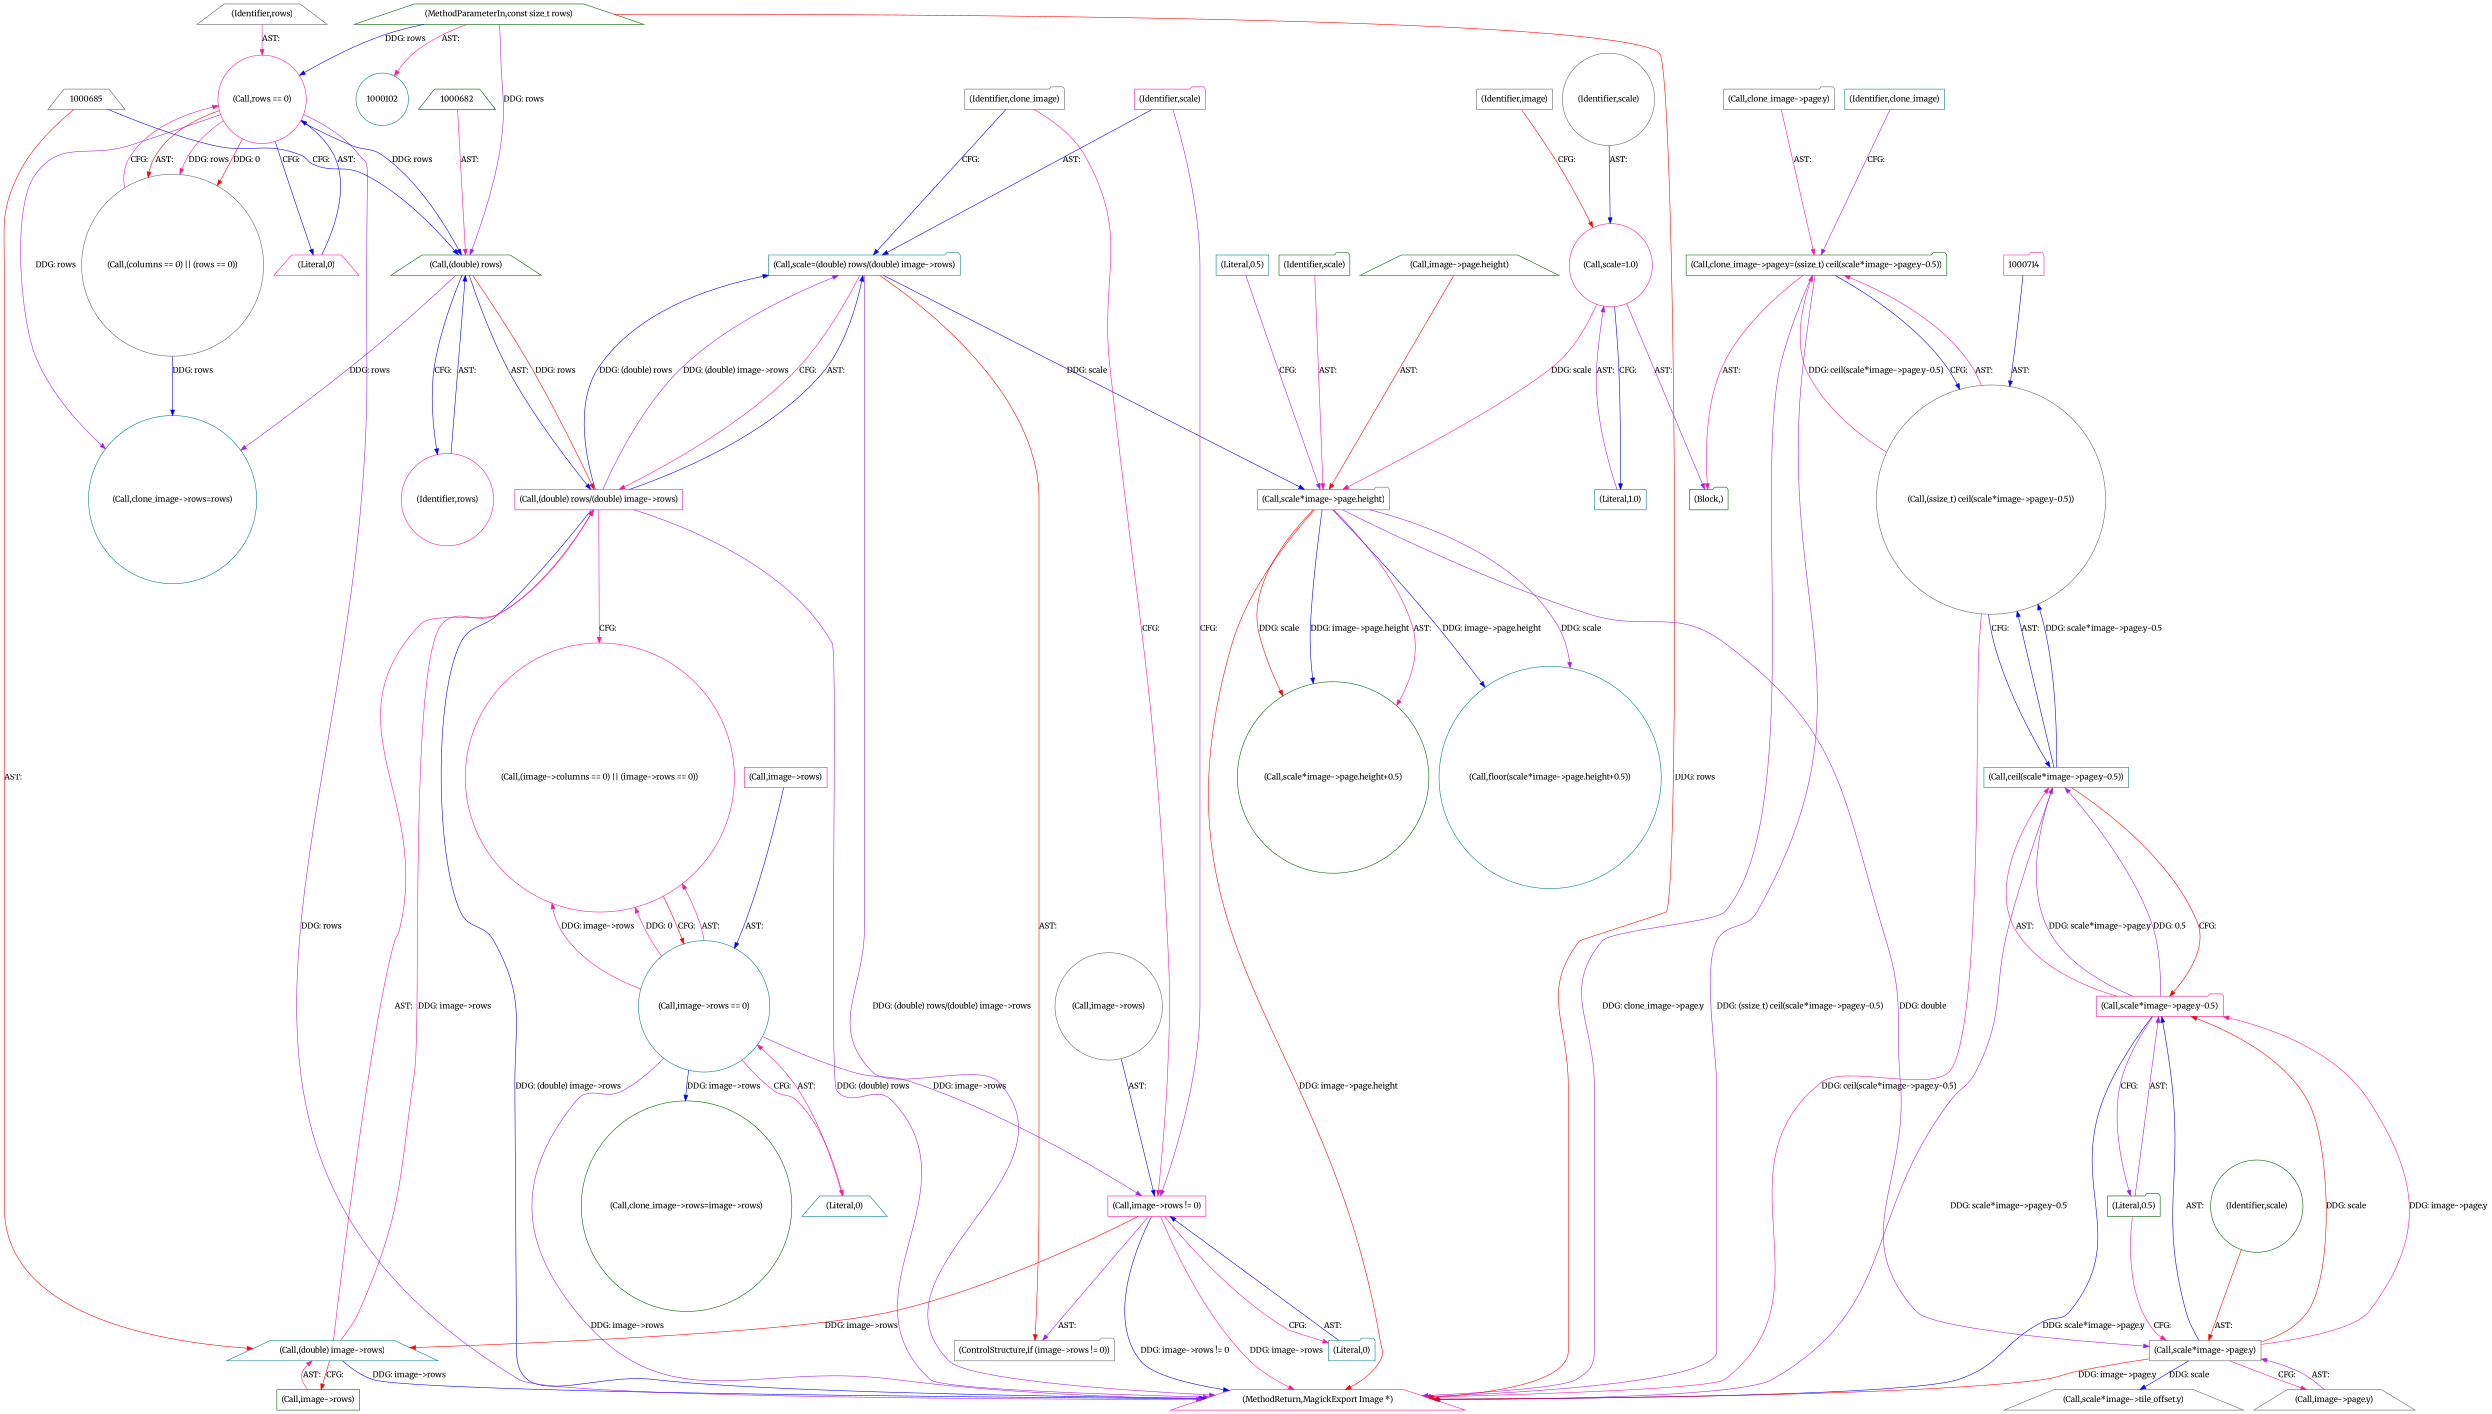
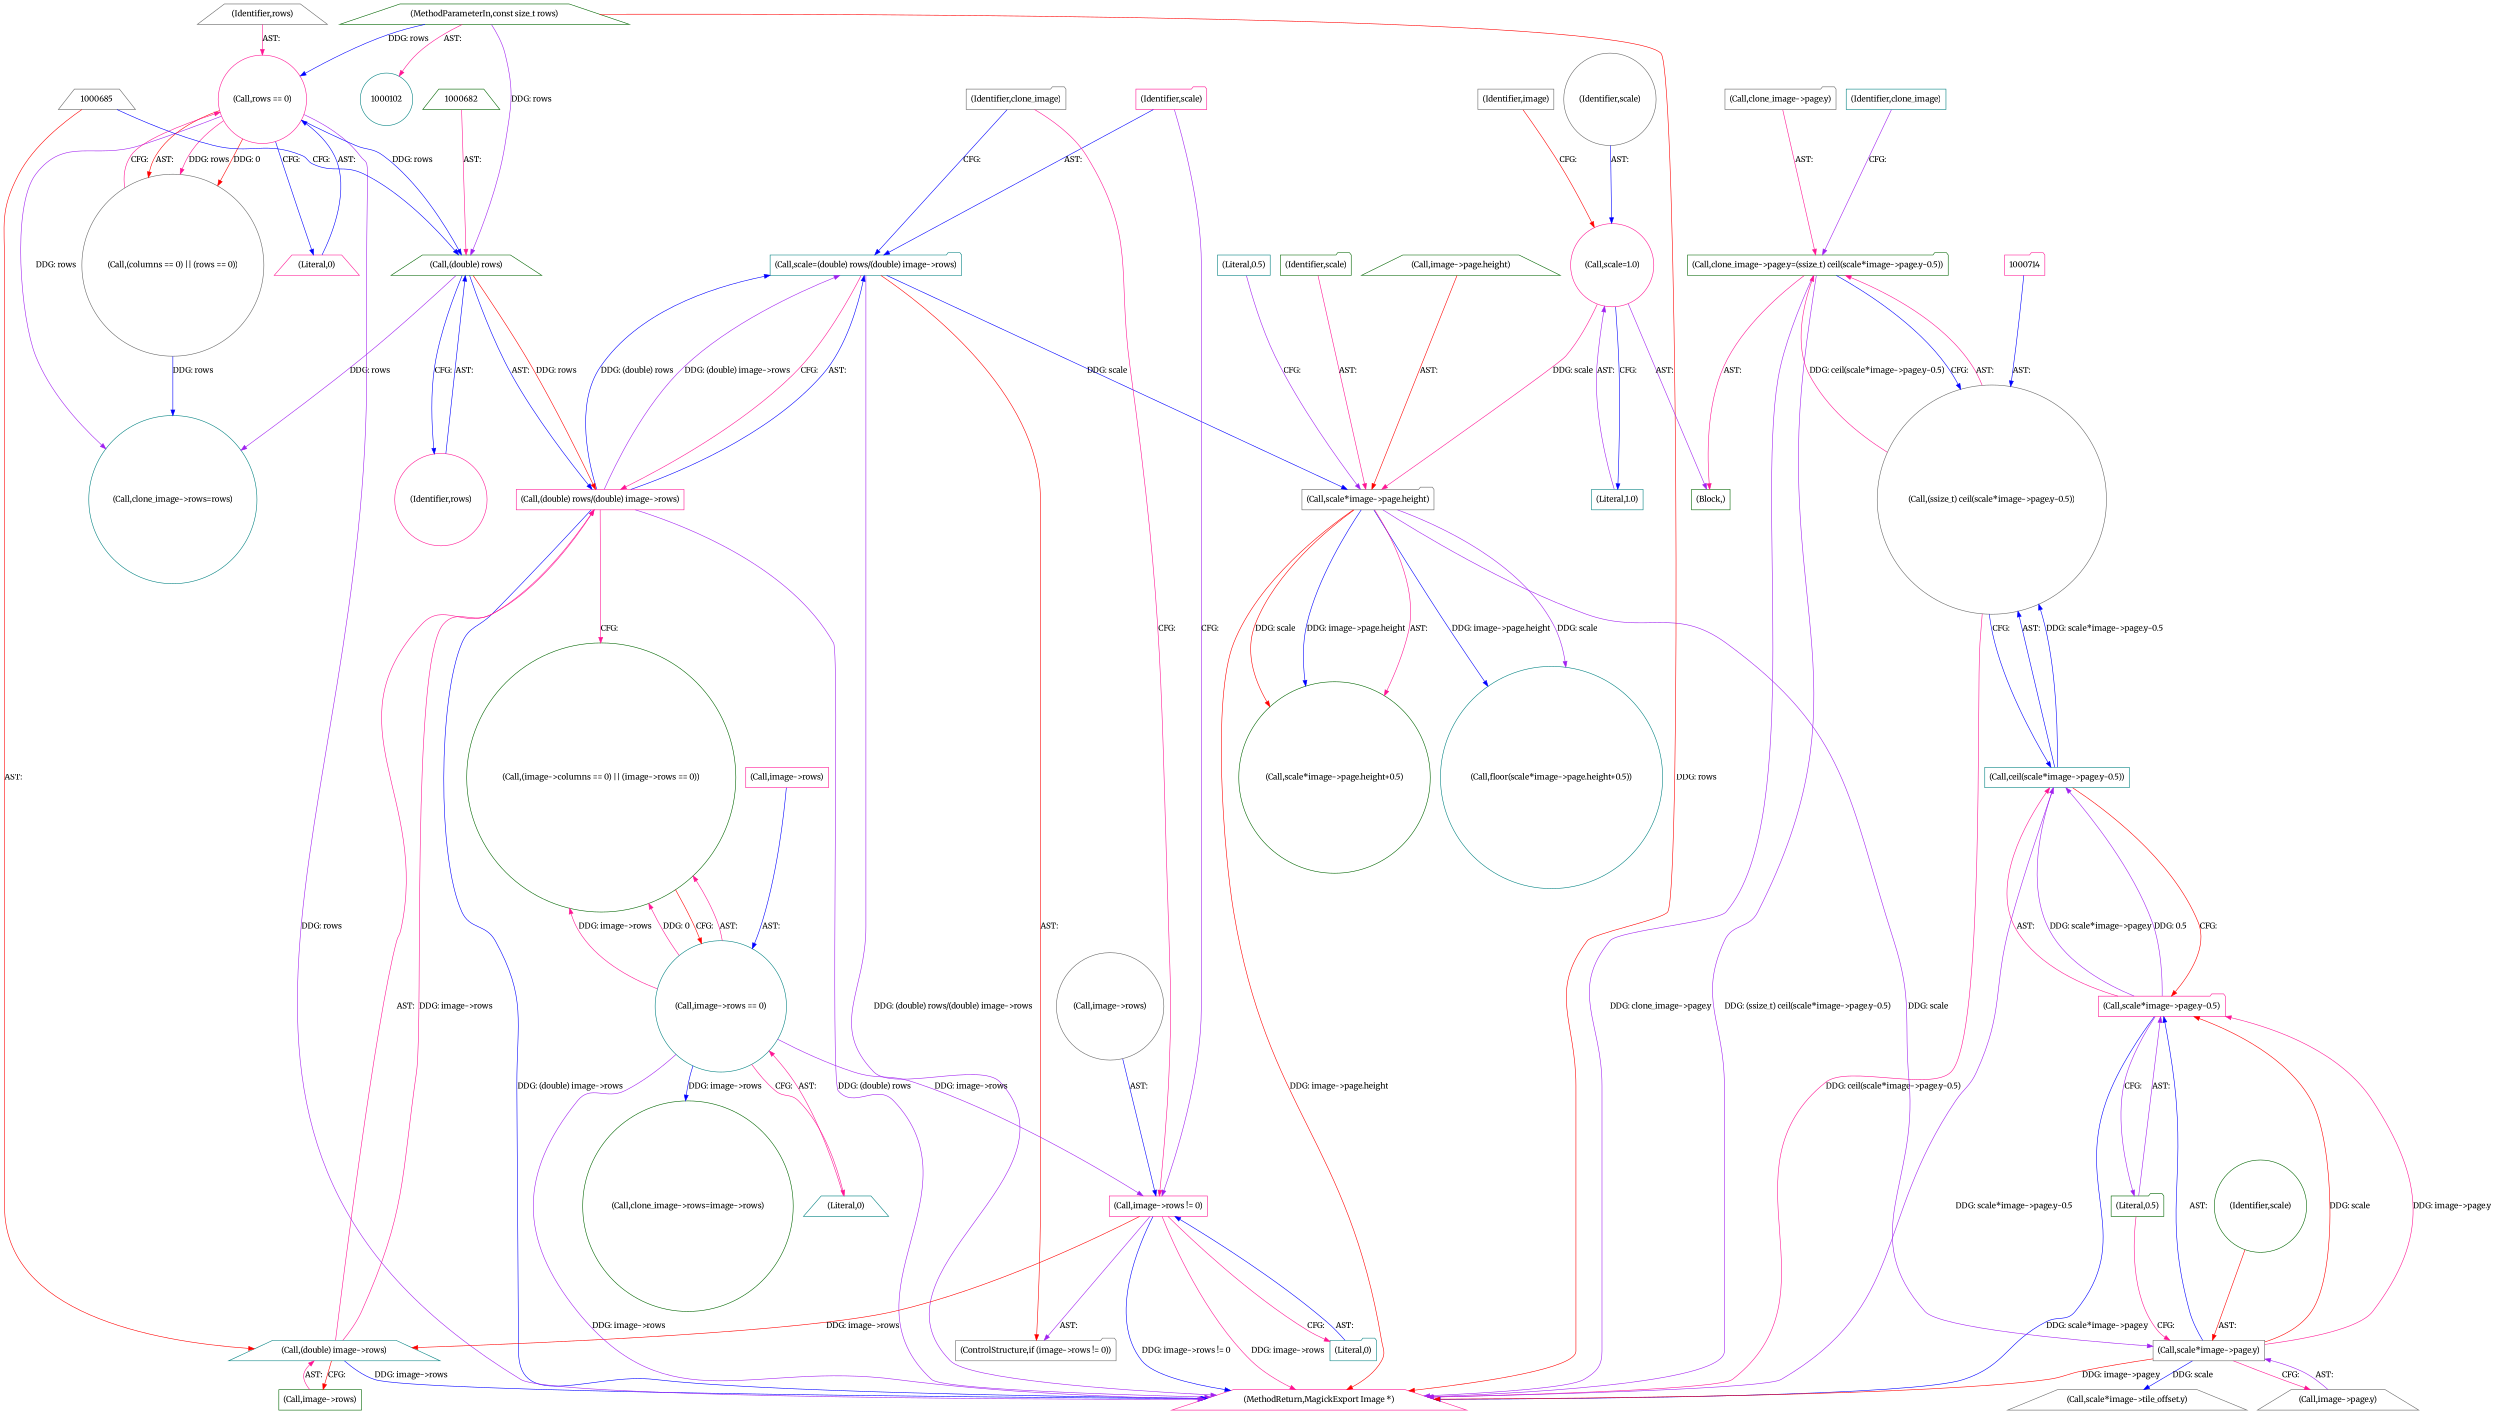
node "(Block,)": shape folder -> box
node "(Call,(image->columns == 0) || (image->rows == 0))": color deeppink -> darkgreen
edge "(Call,scale*image->page.height)" -> "(Call,scale*image->page.y)": label "DDG: double" -> "DDG: scale"
